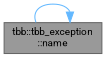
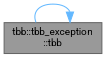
node "tbb::tbb_exception ::name": label "tbb::tbb_exception ::name" -> "tbb::tbb_exception ::tbb"
